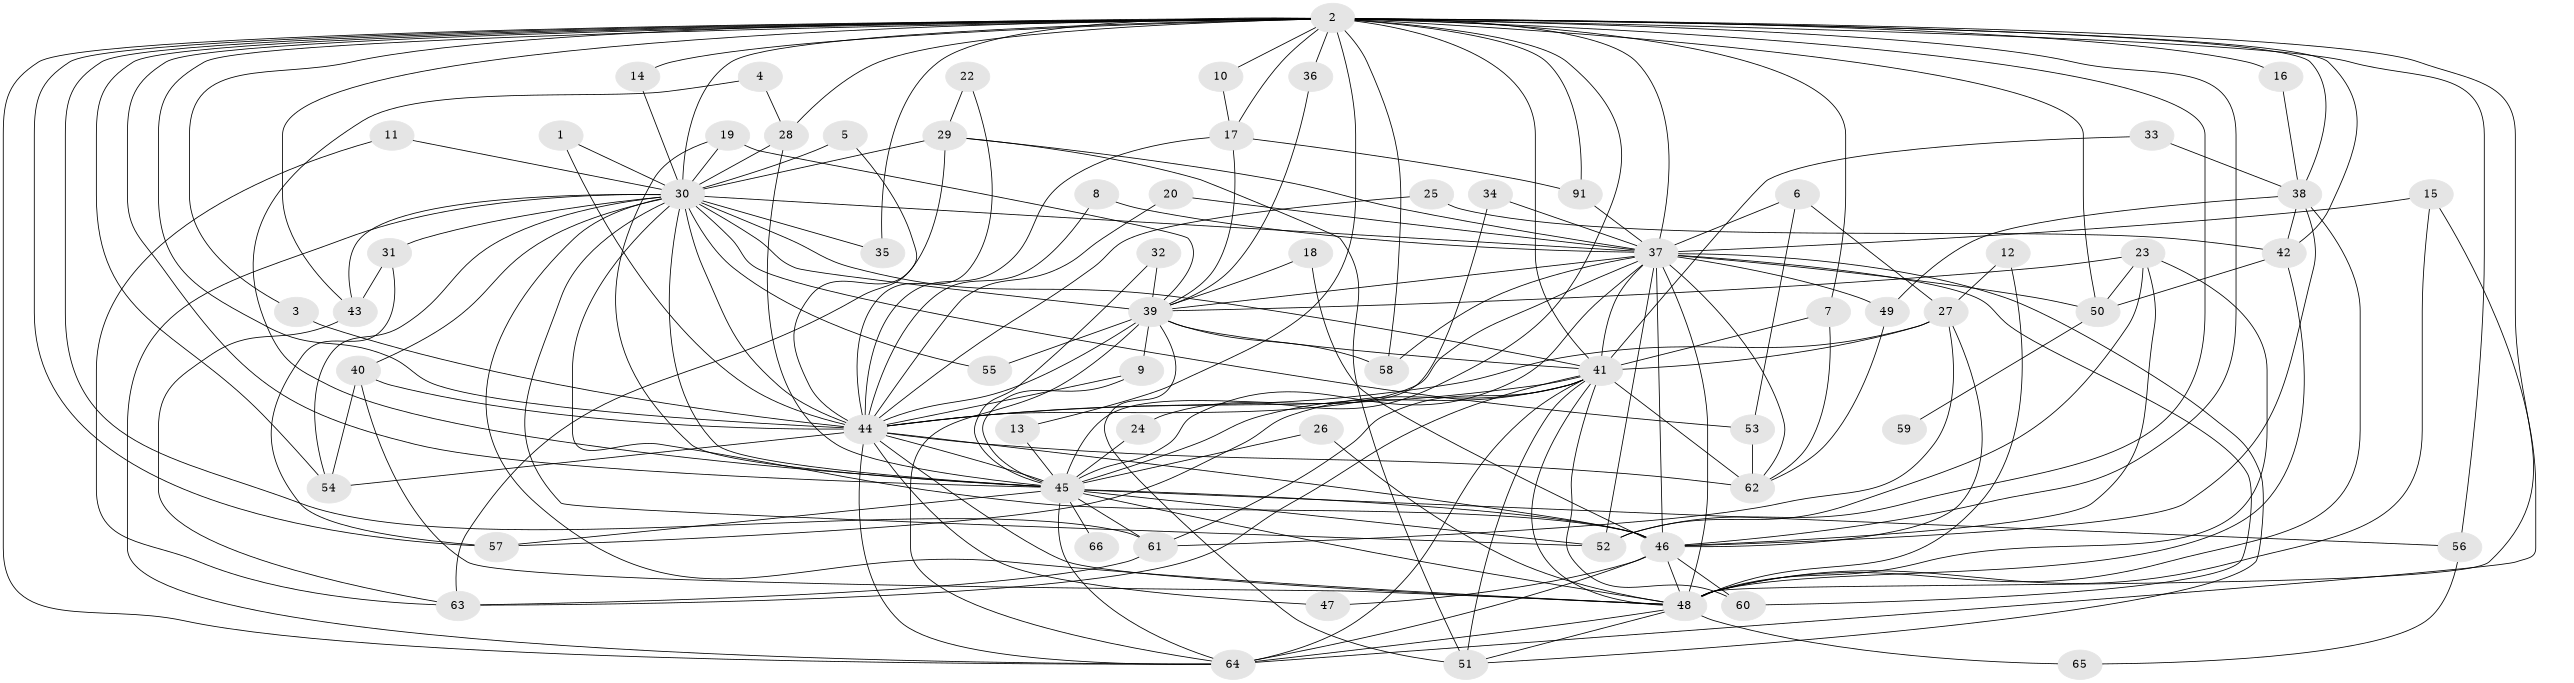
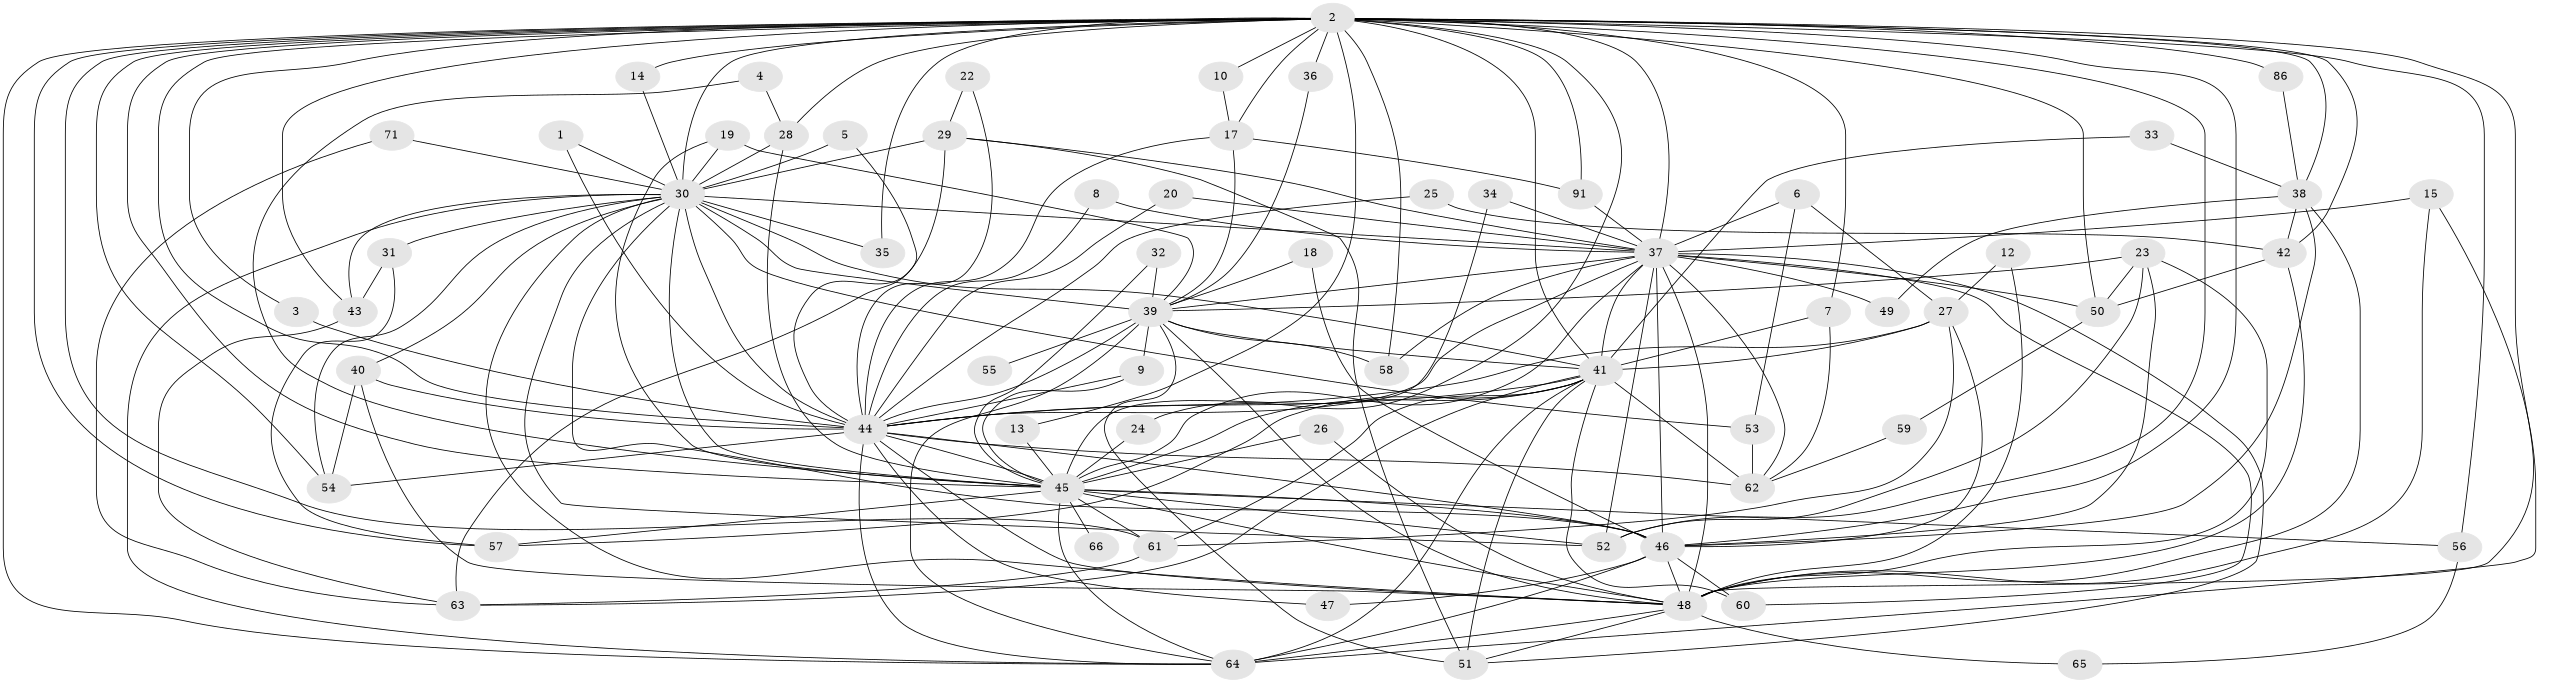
node "16": label "16" -> "86"
node "11": label "11" -> "71"
edge "30" -- "55": removed
edge "49" -- "62": now "59" -- "62"
edge "41" -- "48": now "39" -- "48"
